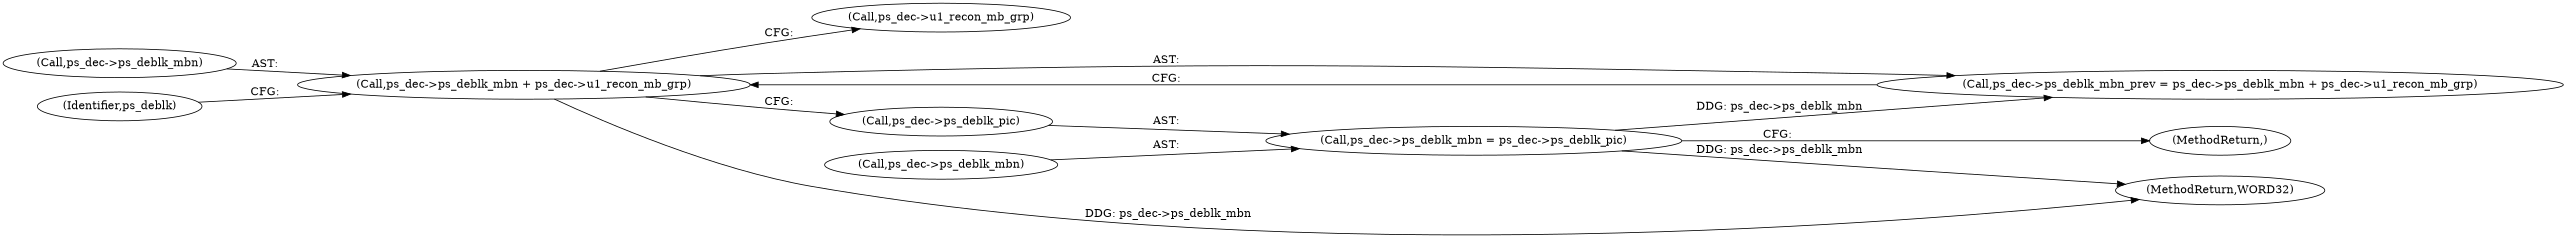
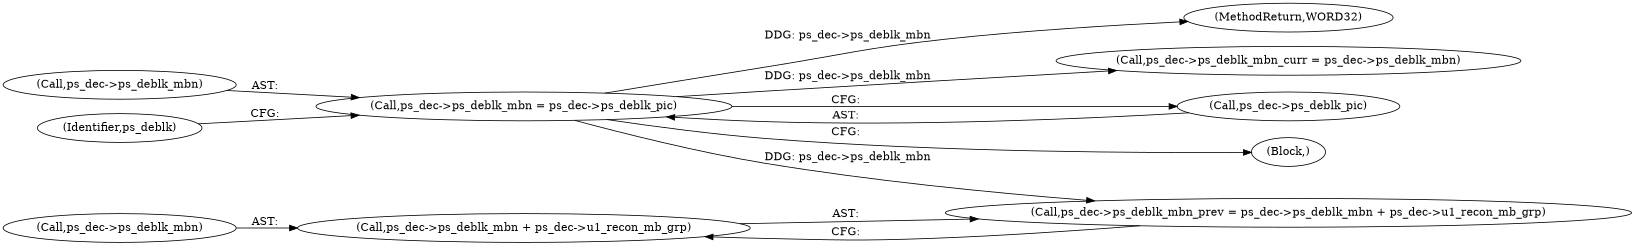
node "(Call,ps_dec->u1_recon_mb_grp)": removed
node "(Call,ps_dec->ps_deblk_mbn_curr = ps_dec->ps_deblk_mbn)": added
edge "(Identifier,ps_deblk)" -> "(Call,ps_dec->ps_deblk_mbn + ps_dec->u1_recon_mb_grp)": now "(Identifier,ps_deblk)" -> "(Call,ps_dec->ps_deblk_mbn = ps_dec->ps_deblk_pic)"
edge "(Call,ps_dec->ps_deblk_mbn + ps_dec->u1_recon_mb_grp)" -> "(Call,ps_dec->ps_deblk_pic)": now "(Call,ps_dec->ps_deblk_mbn = ps_dec->ps_deblk_pic)" -> "(Call,ps_dec->ps_deblk_pic)"
node "(MethodReturn,)": label "(MethodReturn,)" -> "(Block,)"
edge "(Call,ps_dec->ps_deblk_mbn + ps_dec->u1_recon_mb_grp)" -> "(MethodReturn,WORD32)": removed, label "DDG: ps_dec->ps_deblk_mbn"
